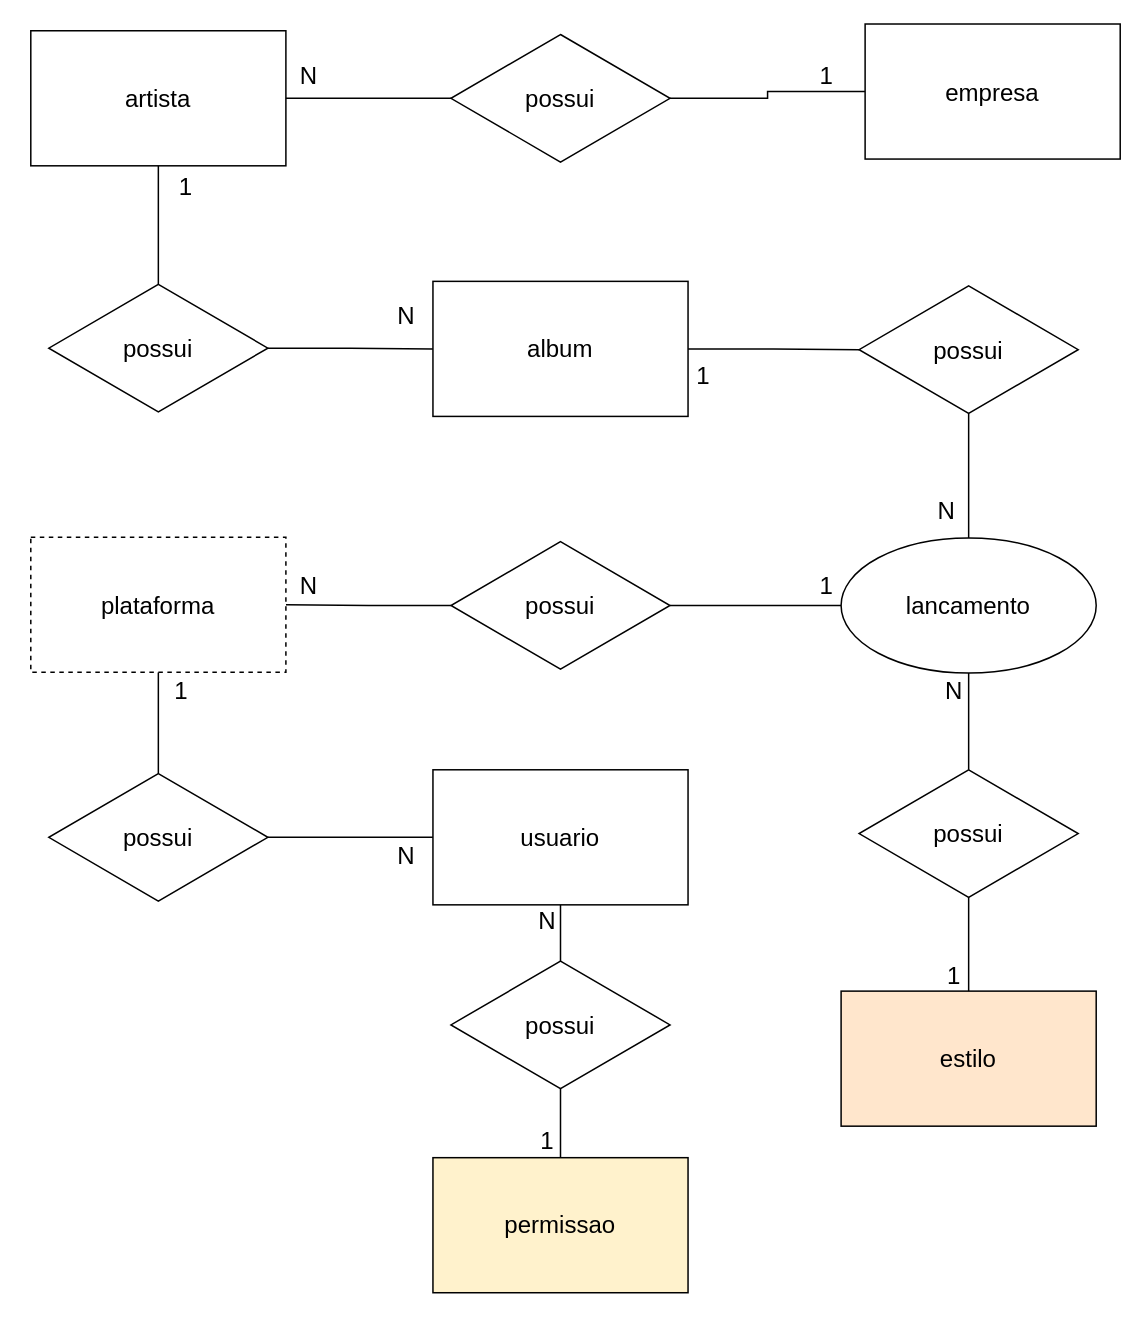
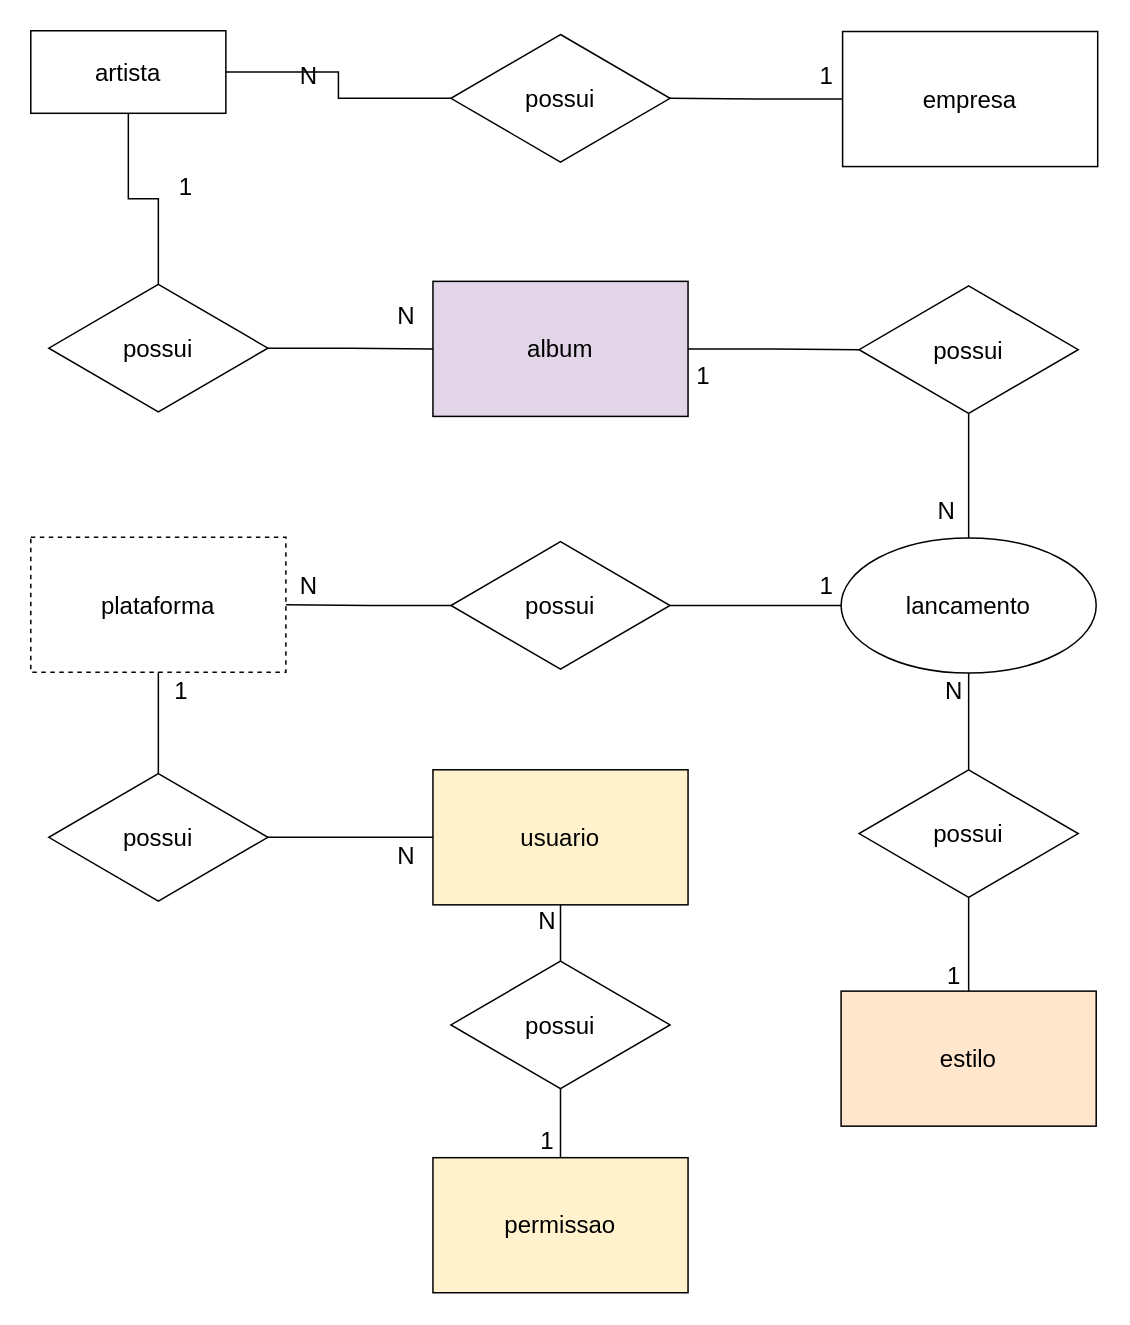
node "empresa": moved (992, 92) -> (970, 99)
node "artista": size 255x135 -> 195x83
node "album": fillcolor #ffffff -> #e1d5e7
node "usuario": fillcolor #ffffff -> #fff2cc
